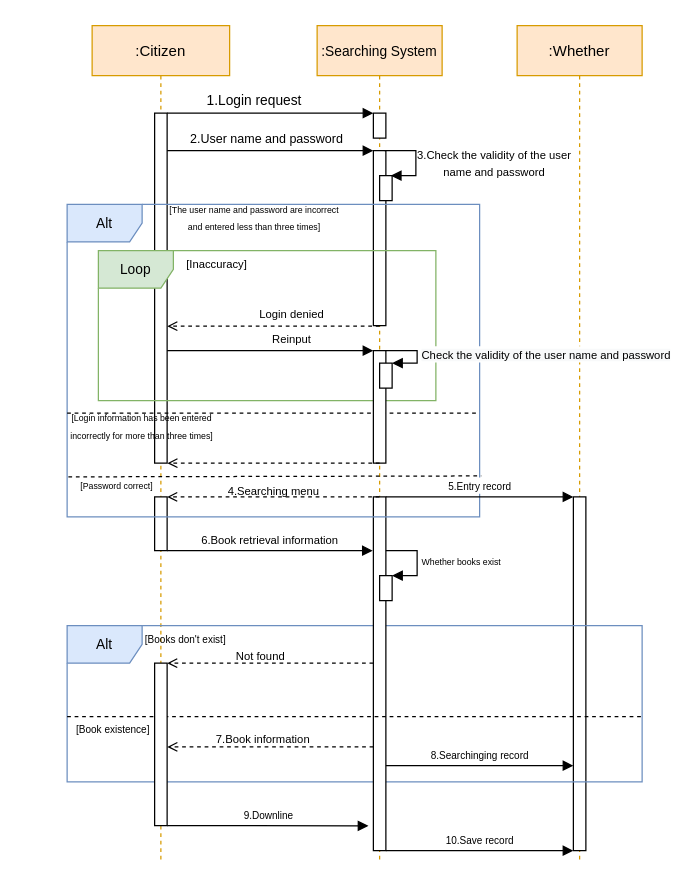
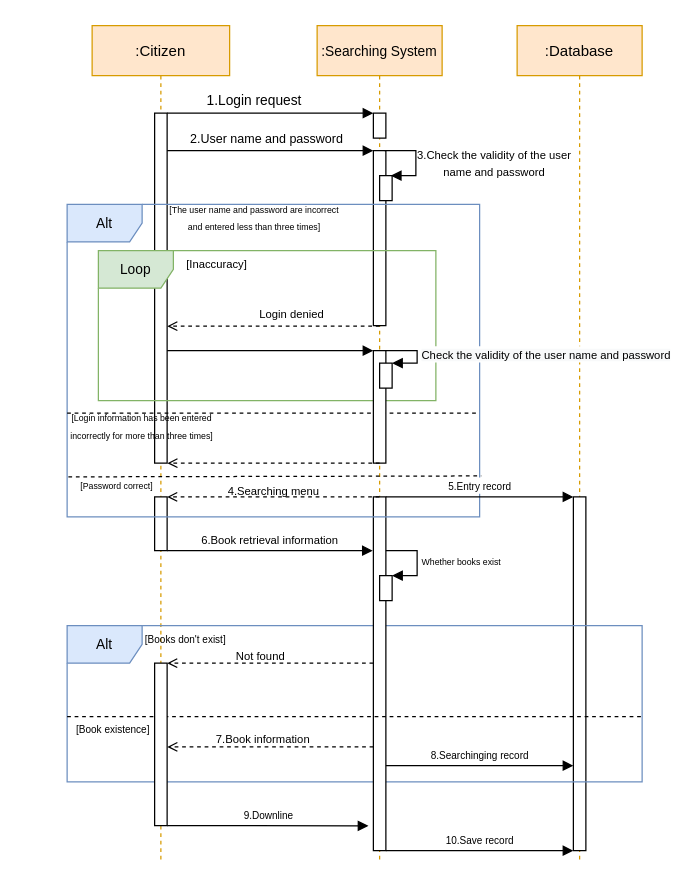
node ":Whether": label ":Whether" -> ":Database"
node "Reinput": removed
